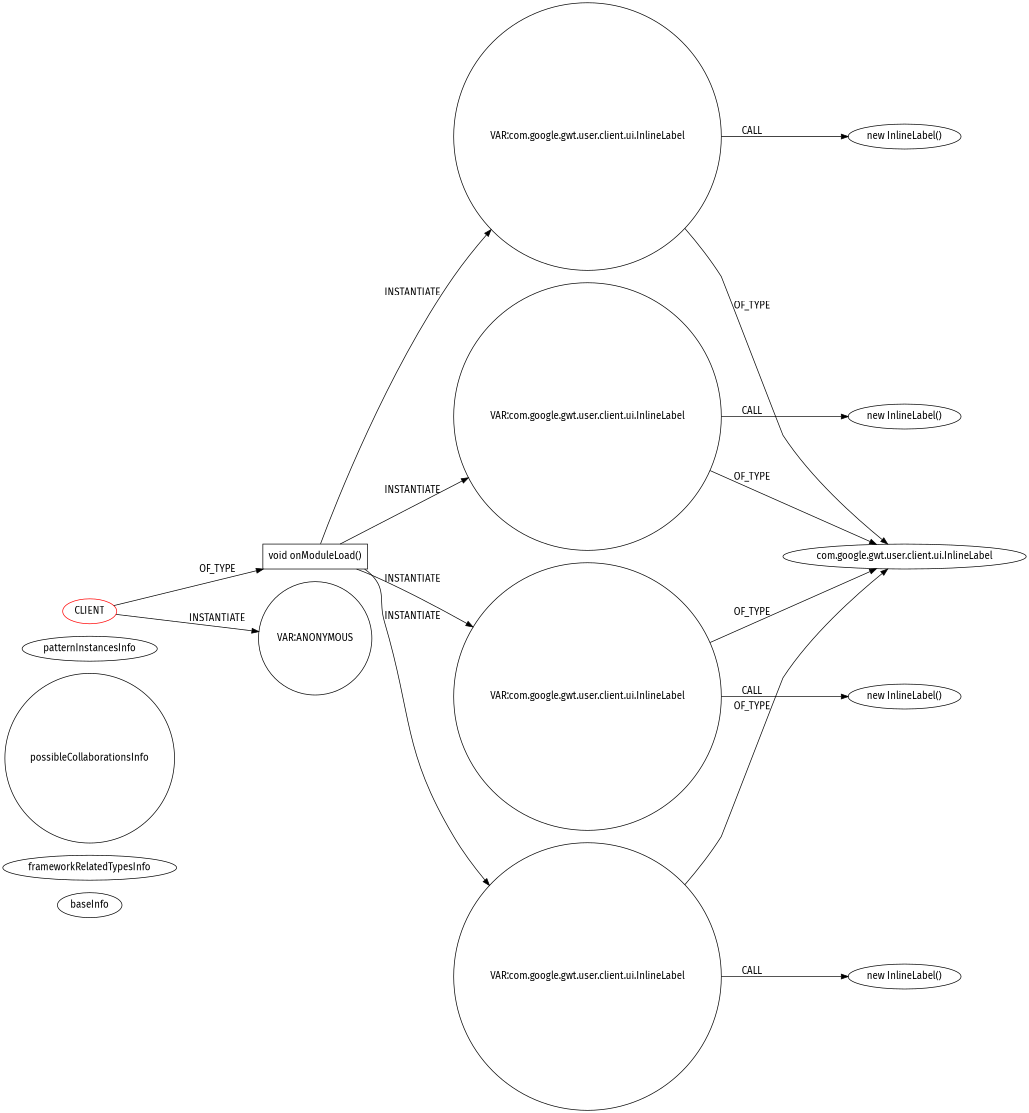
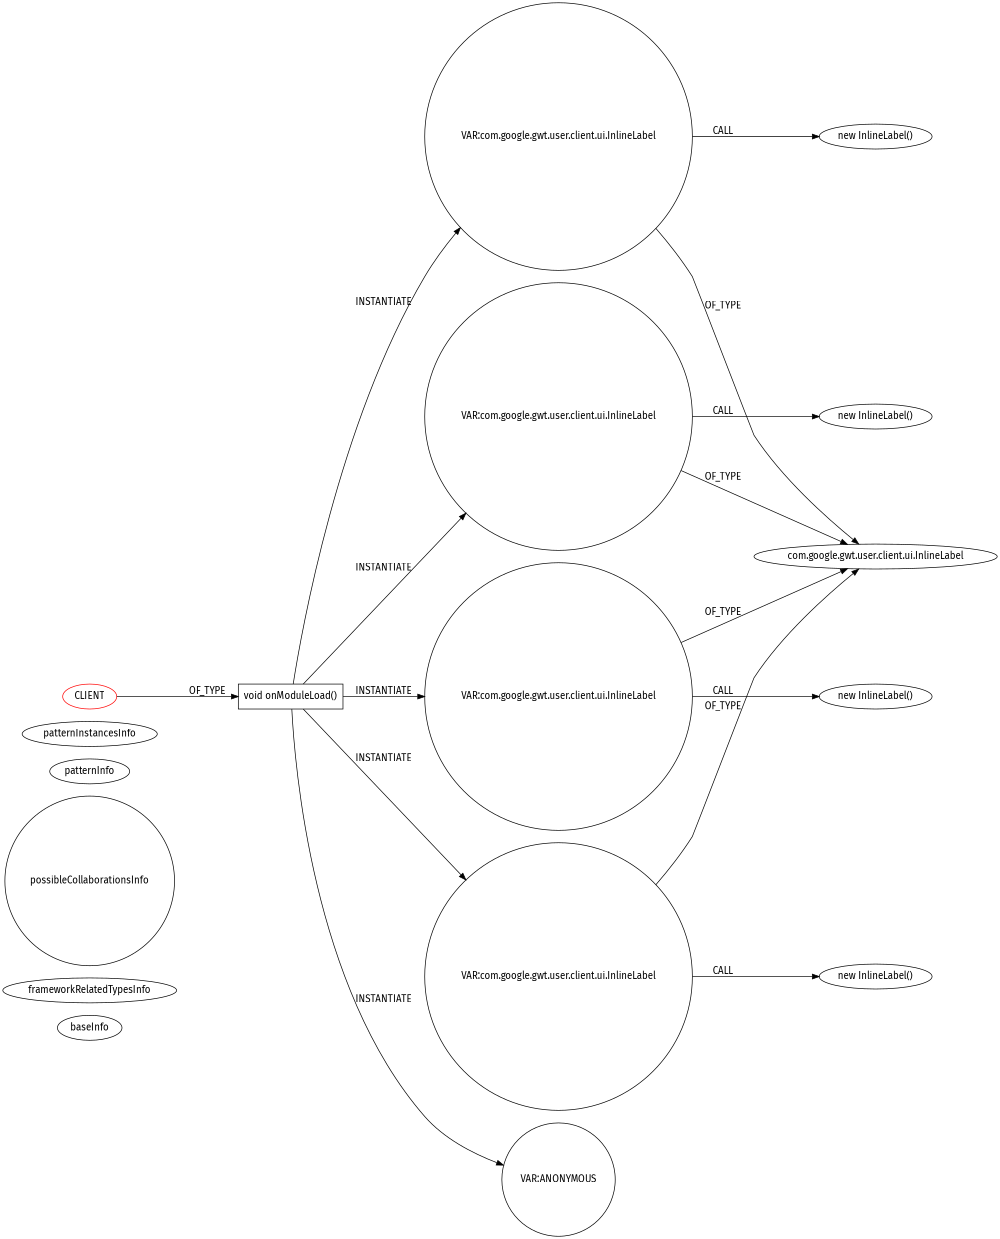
edge "CLIENT" -> "VAR:ANONYMOUS": now "void onModuleLoad()" -> "VAR:ANONYMOUS"
node "patternInfo": added
